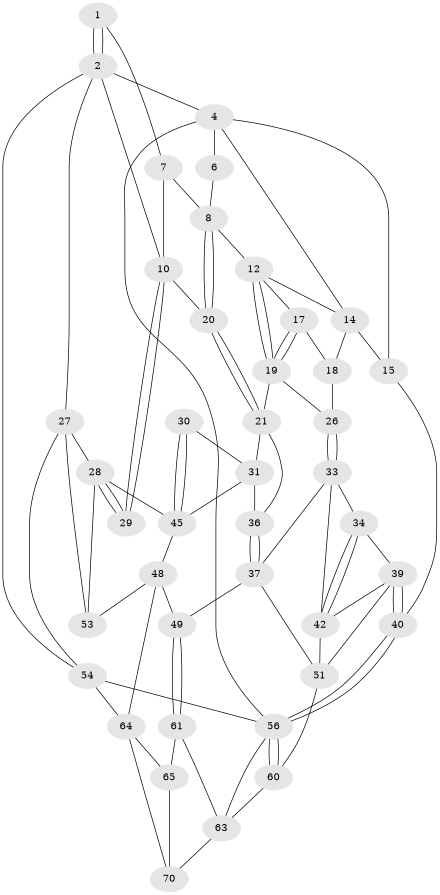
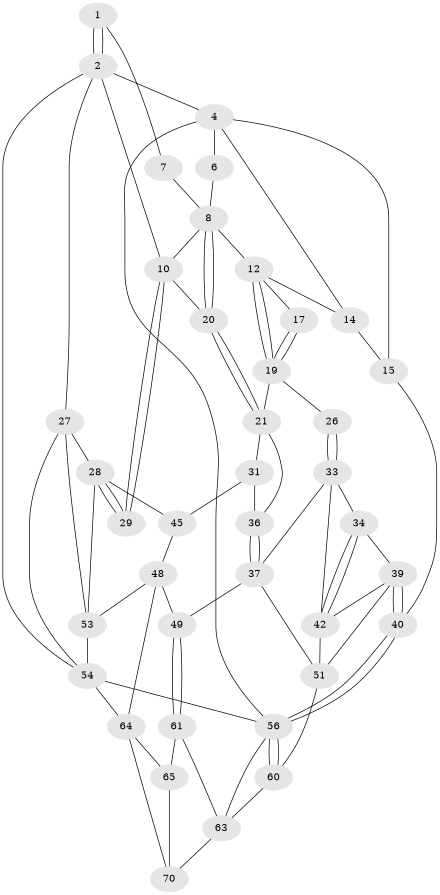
edge "7" -- "10": now "8" -- "10"
node "18": removed
node "30": removed
edge "53" -- "54": added
